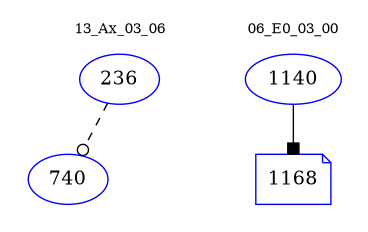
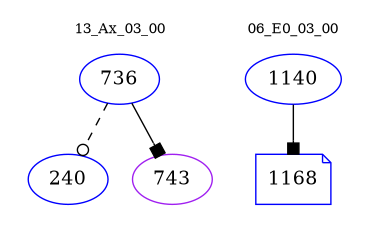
cluster "13_Ax_03_06": label "13_Ax_03_06" -> "13_Ax_03_00"
node "236": label "236" -> "736"
node "740": label "740" -> "240"
node "743": added
